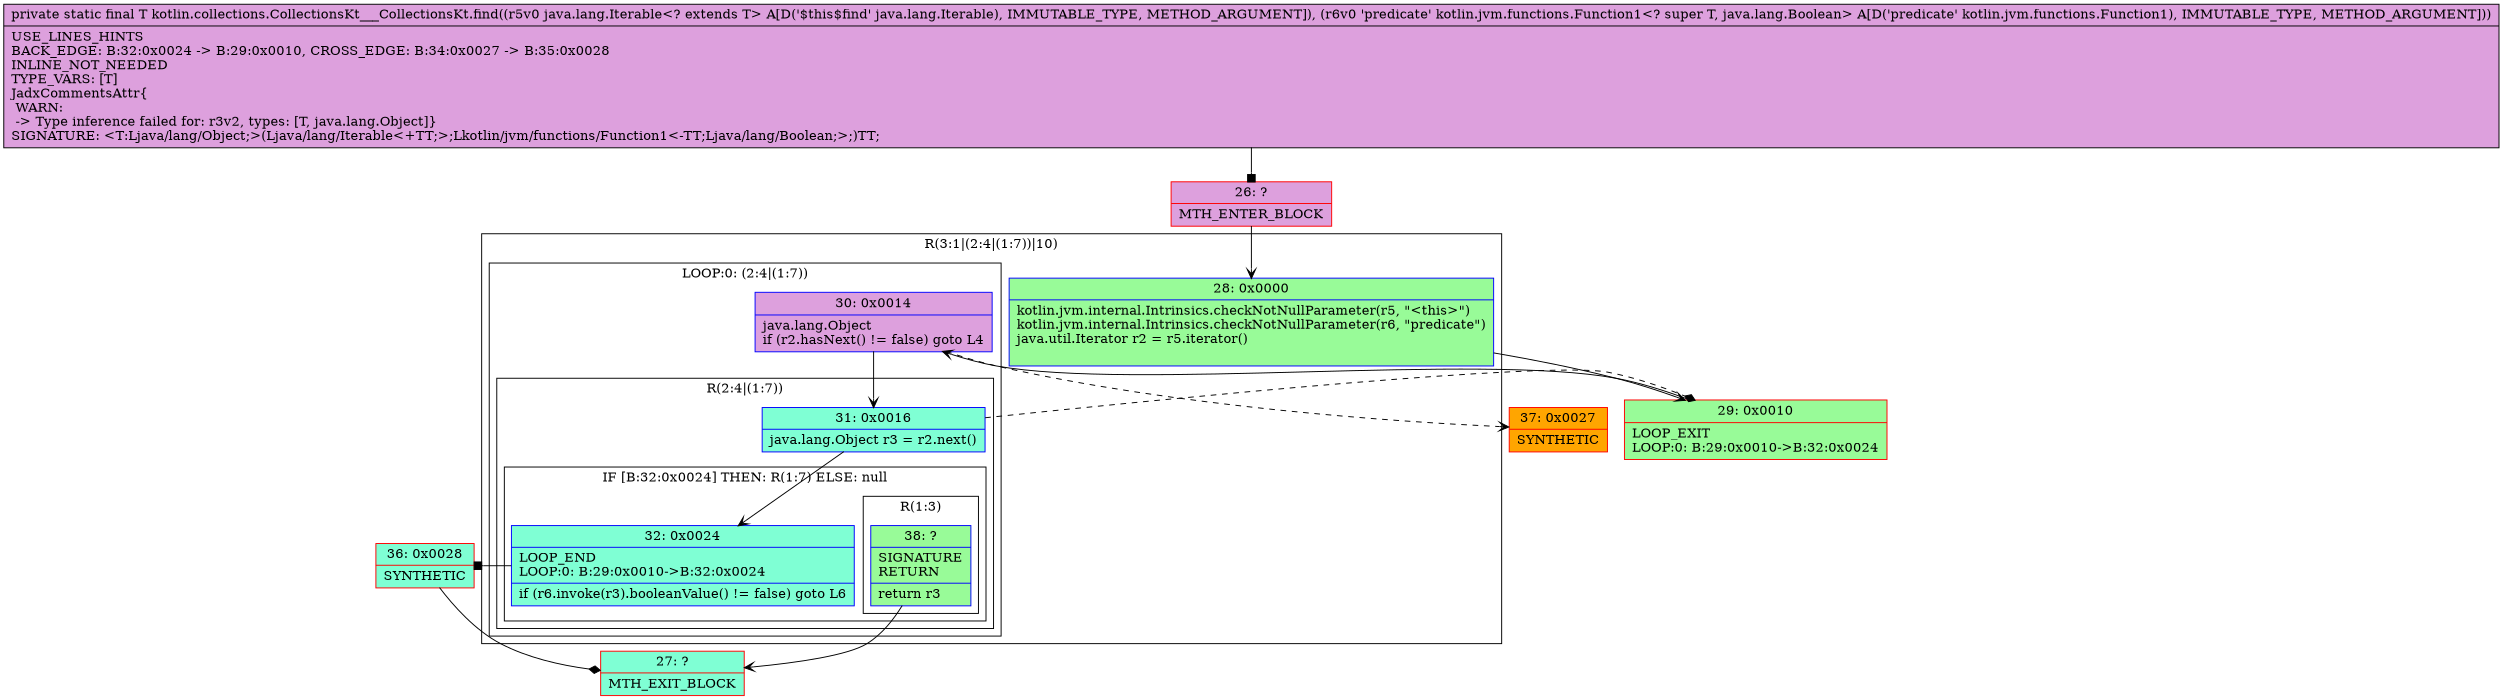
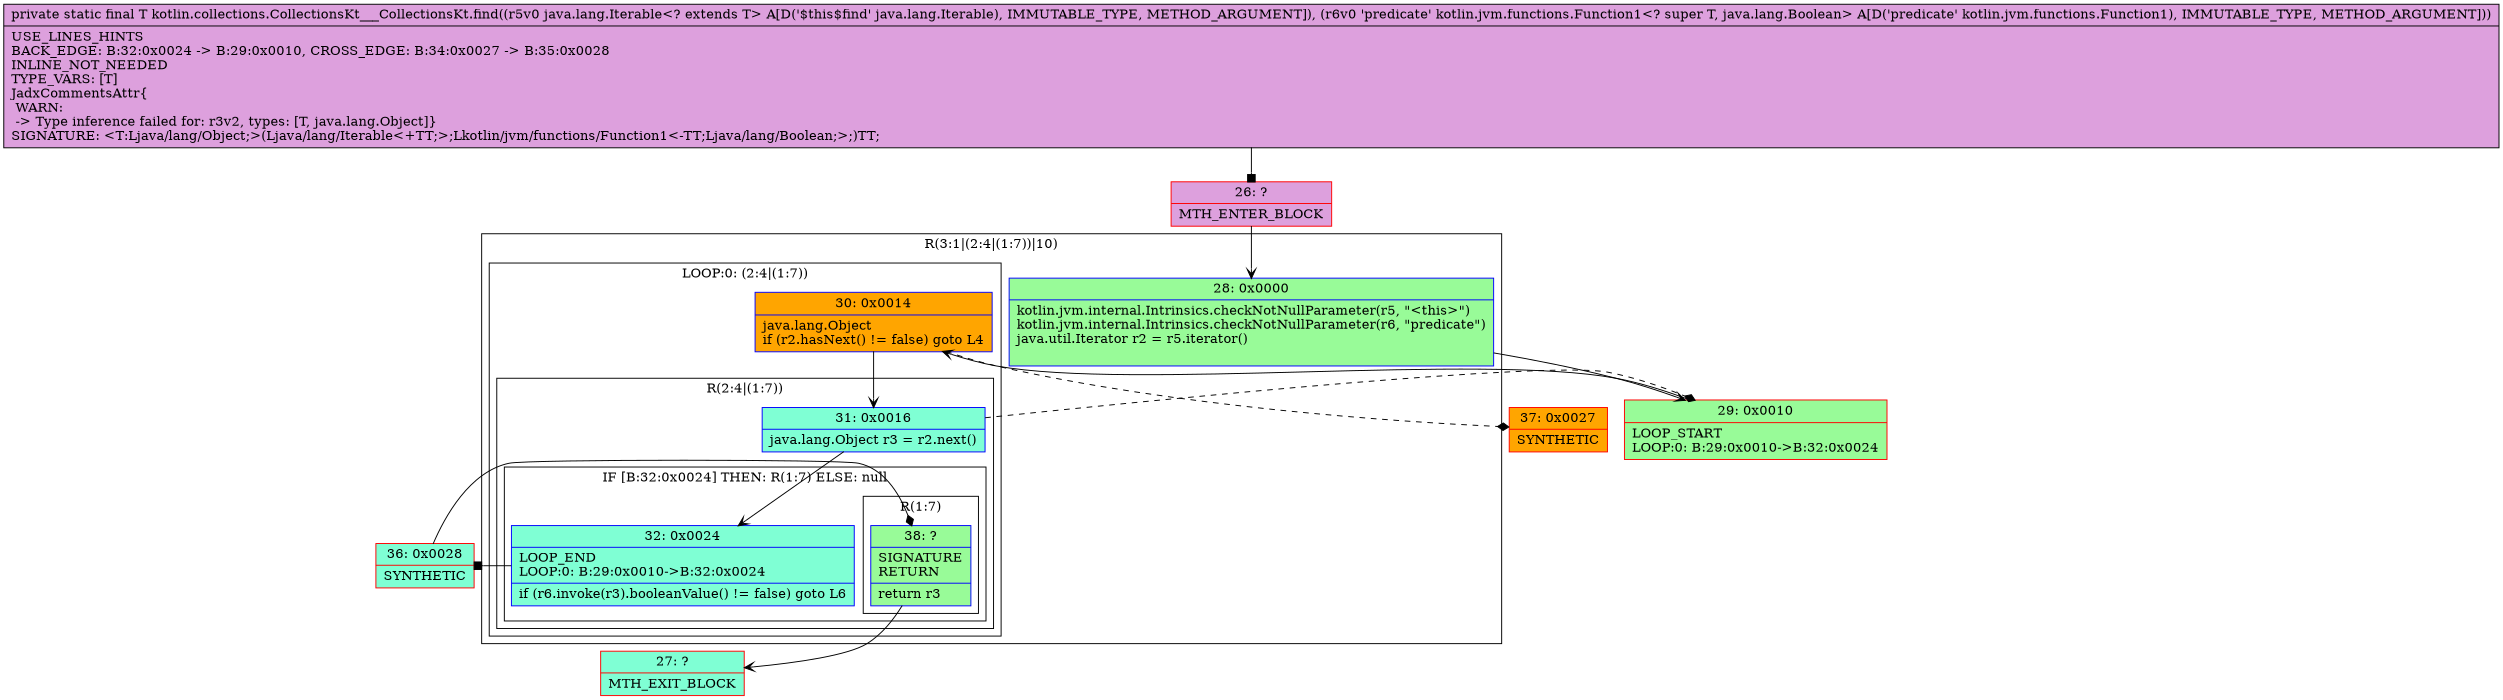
node "30: 0x0014": fillcolor plum -> orange
edge "30: 0x0014" -> "37: 0x0027": arrowhead vee -> diamond
node "29: 0x0010": text "LOOP_EXIT" -> "LOOP_START"
cluster "R(1:3)": label "R(1:3)" -> "R(1:7)"
edge "36: 0x0028" -> "27: ?": now "36: 0x0028" -> "38: ?"
